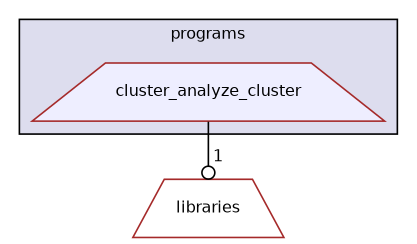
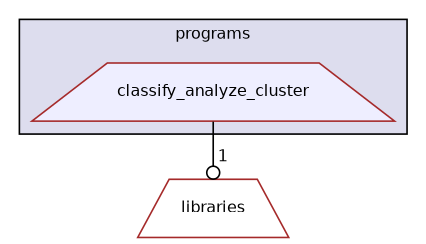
node "cluster_analyze_cluster": label "cluster_analyze_cluster" -> "classify_analyze_cluster"
